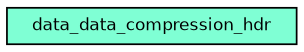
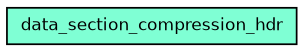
node "data_data_compression_hdr": label "data_data_compression_hdr" -> "data_section_compression_hdr"
